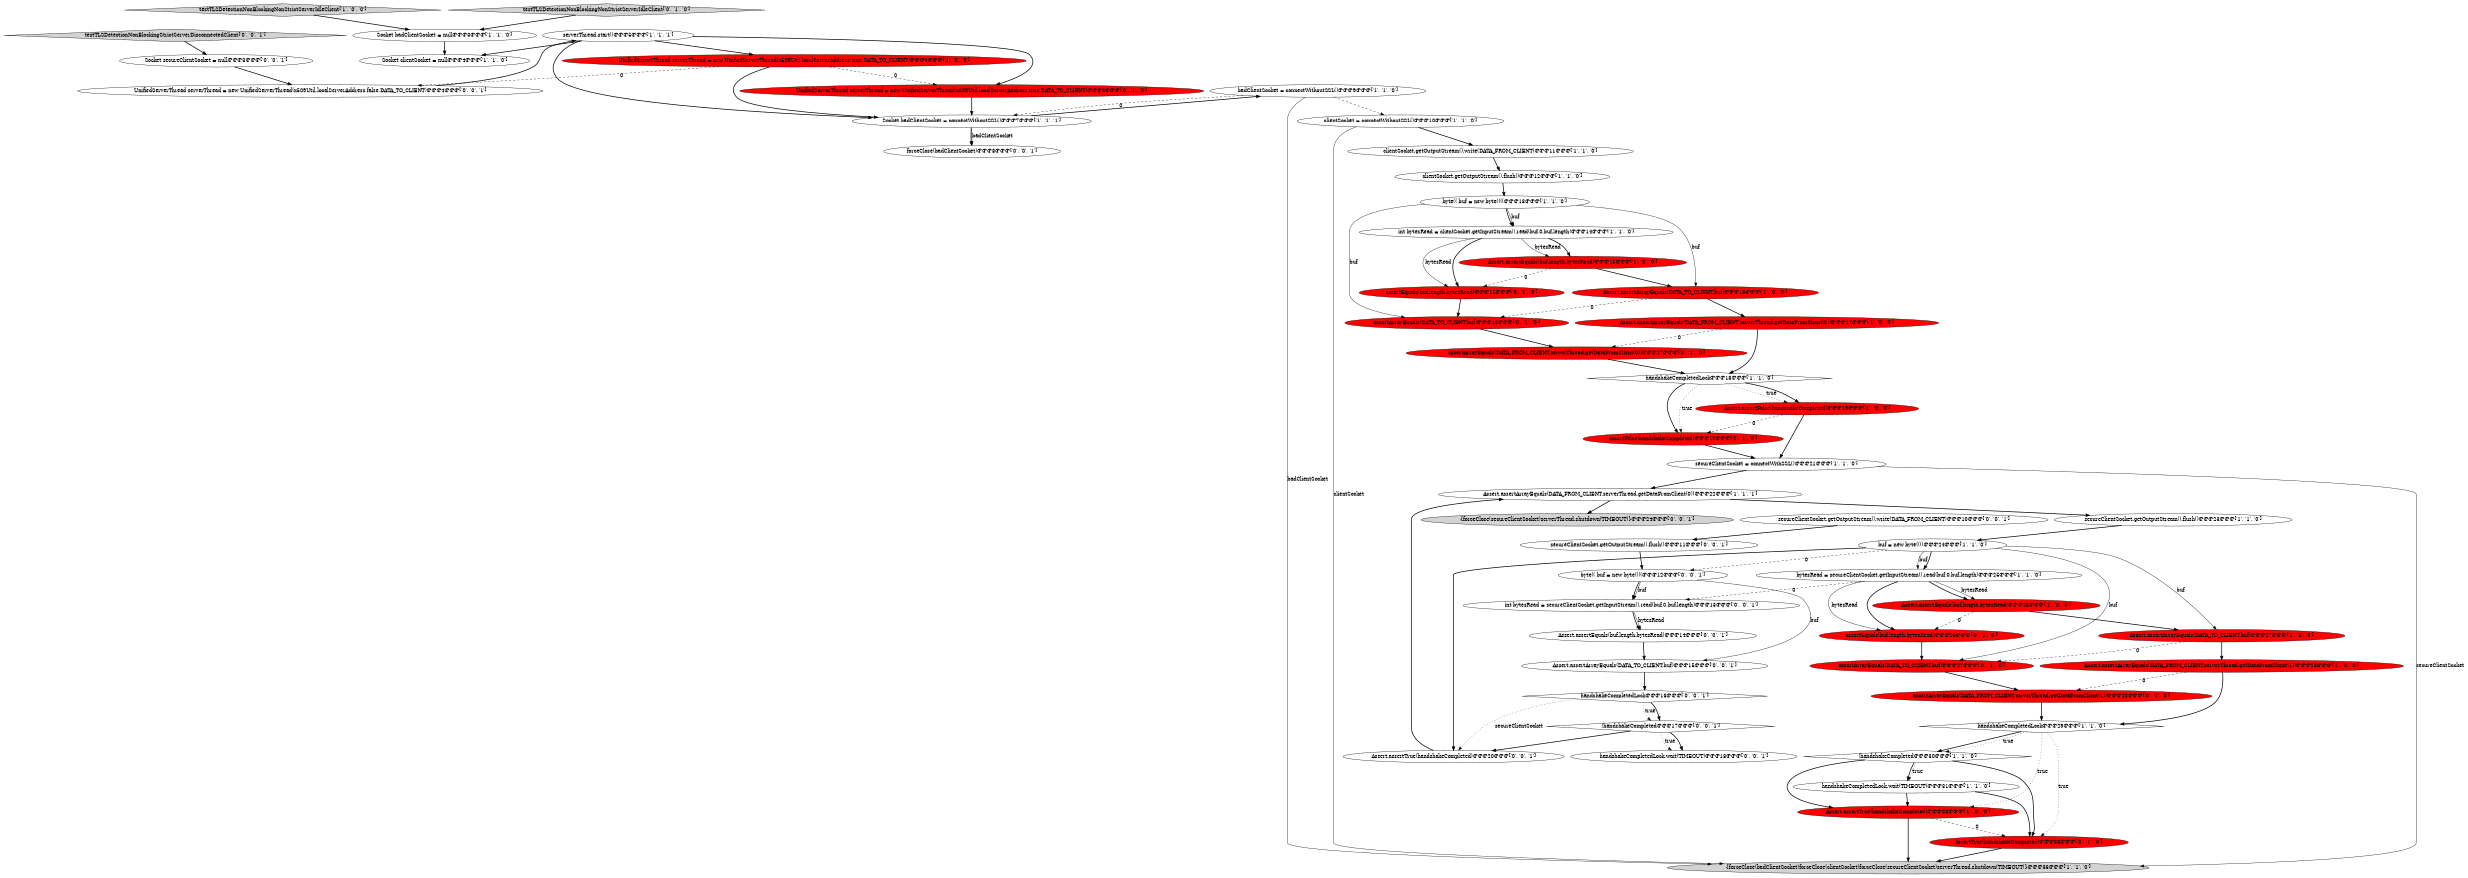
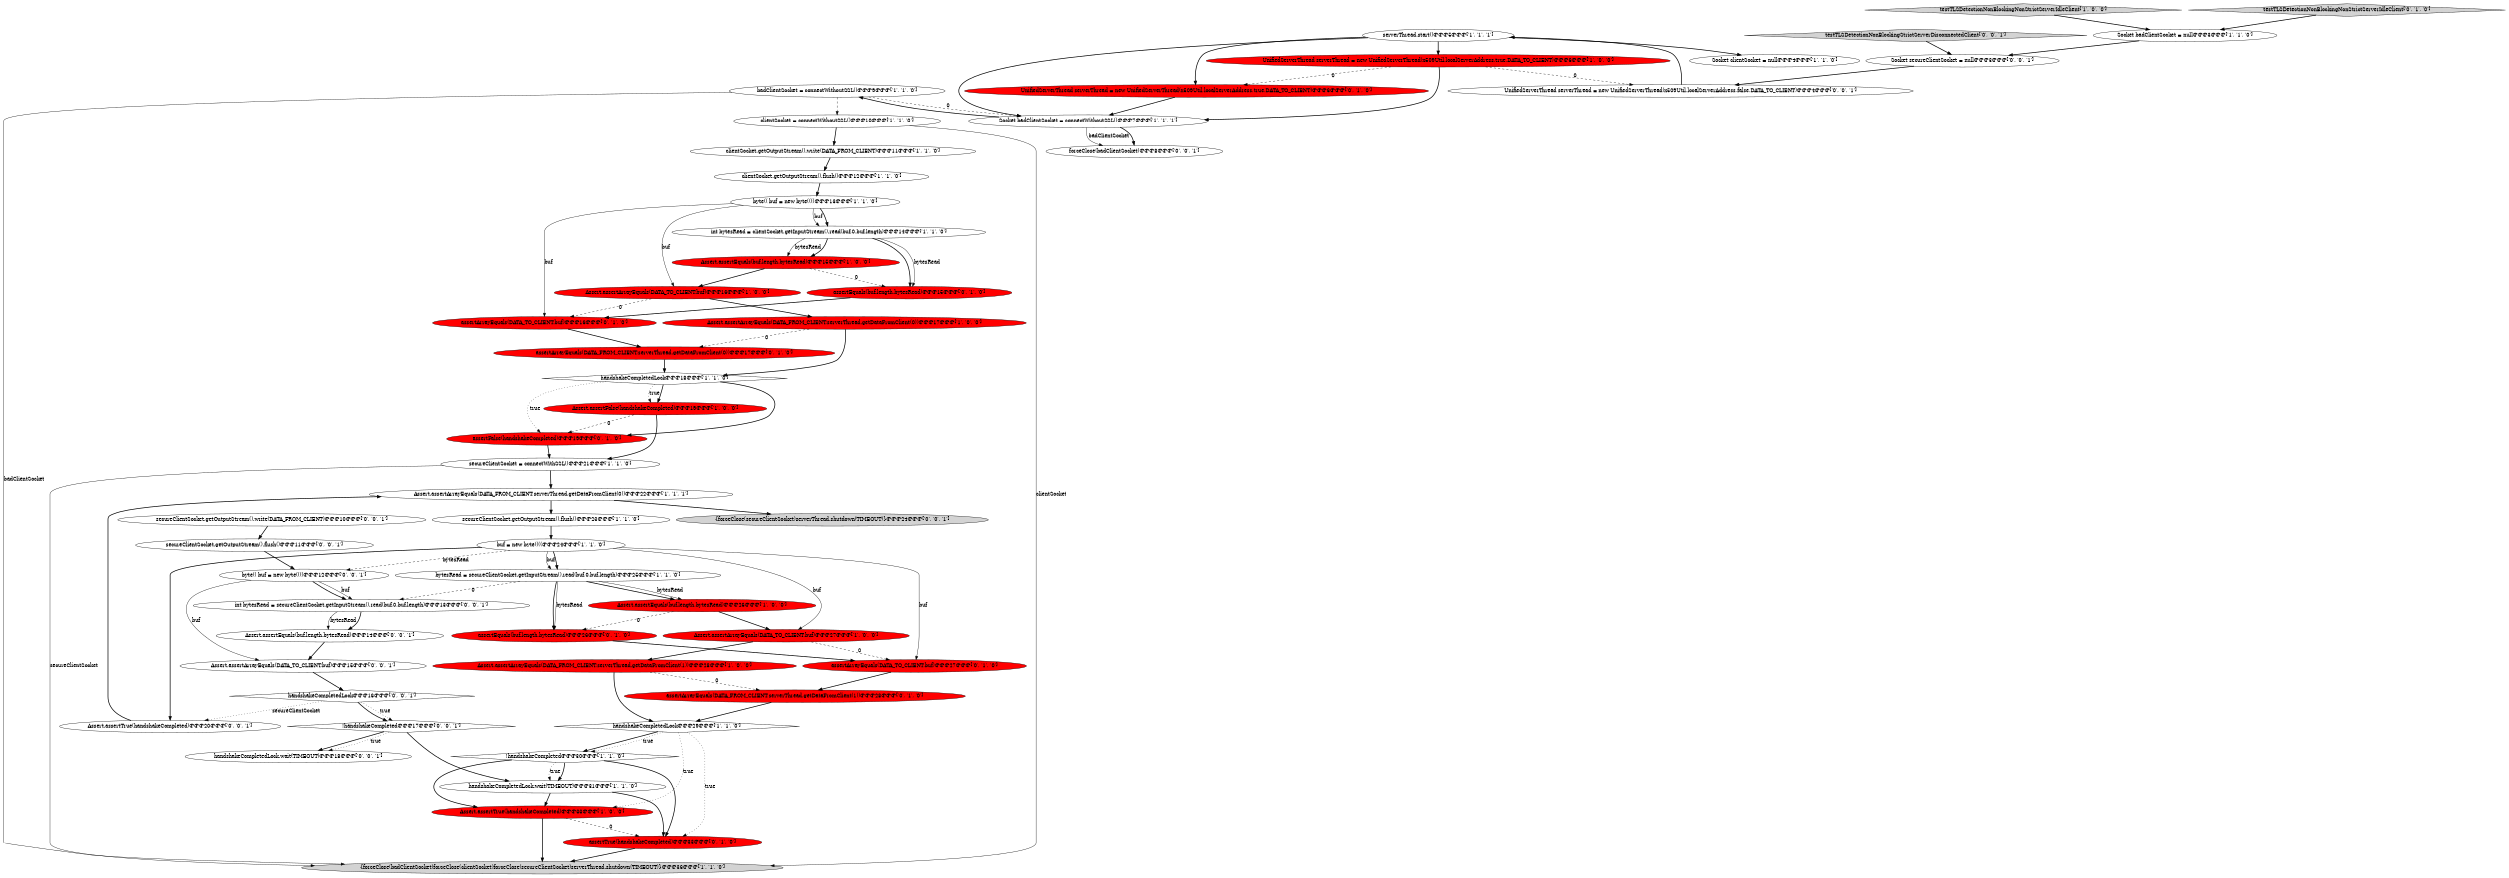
edge "Socket badClientSocket = null@@@3@@@['1', '1', '0']" -> "Socket clientSocket = null@@@4@@@['1', '1', '0']": now "Socket badClientSocket = null@@@3@@@['1', '1', '0']" -> "Socket secureClientSocket = null@@@3@@@['0', '0', '1']"
edge "buf = new byte((((@@@24@@@['1', '1', '0']" -> "byte(( buf = new byte((((@@@12@@@['0', '0', '1']": label "0" -> "bytesRead"
edge "!handshakeCompleted@@@17@@@['0', '0', '1']" -> "Assert.assertTrue(handshakeCompleted)@@@20@@@['0', '0', '1']": now "!handshakeCompleted@@@17@@@['0', '0', '1']" -> "handshakeCompletedLock.wait(TIMEOUT)@@@31@@@['1', '1', '0']"
